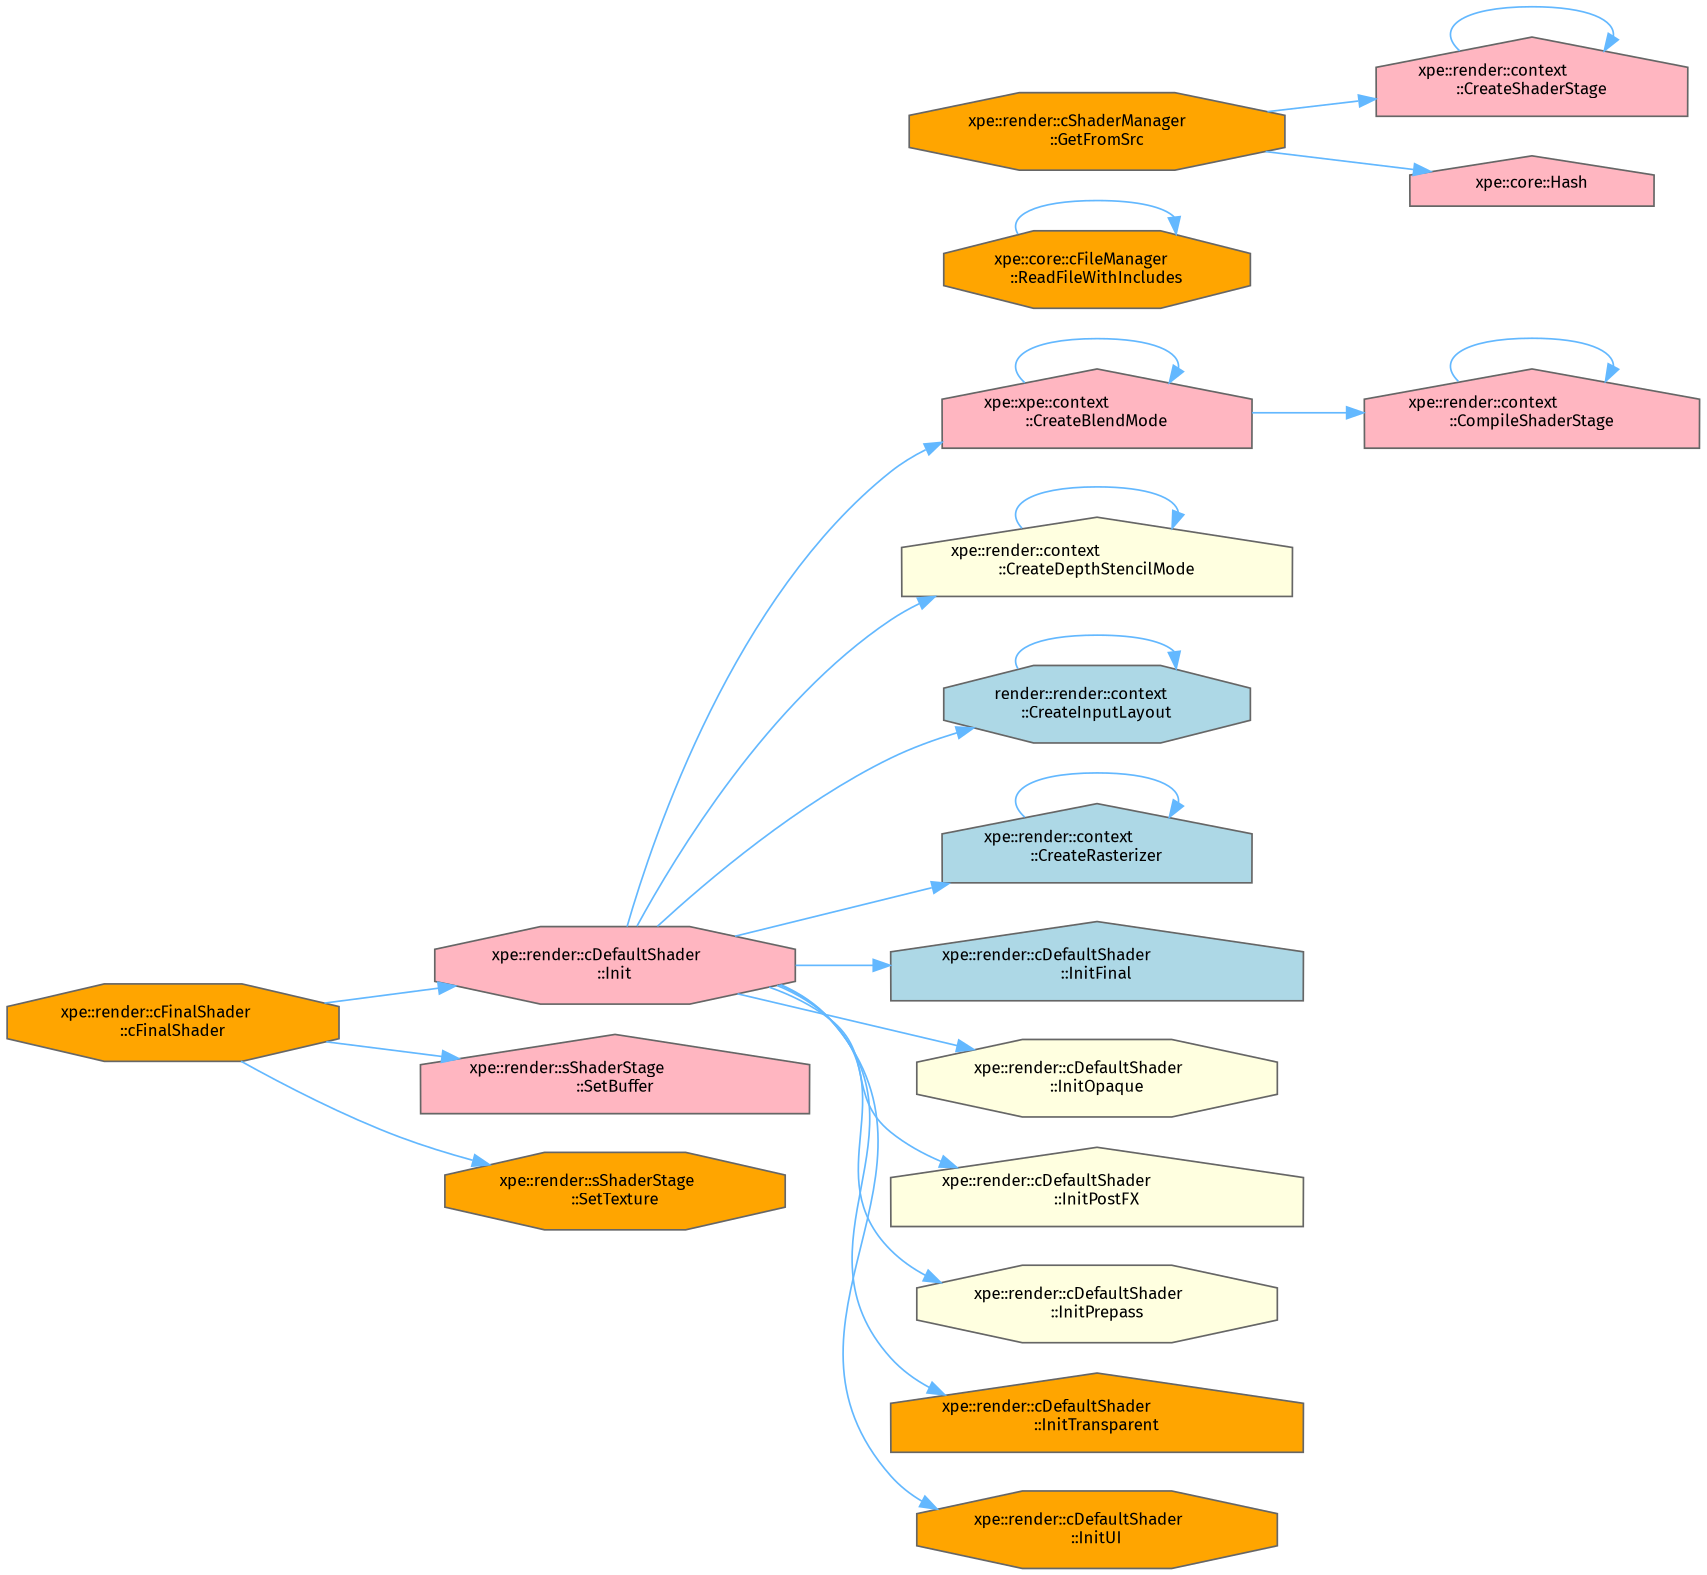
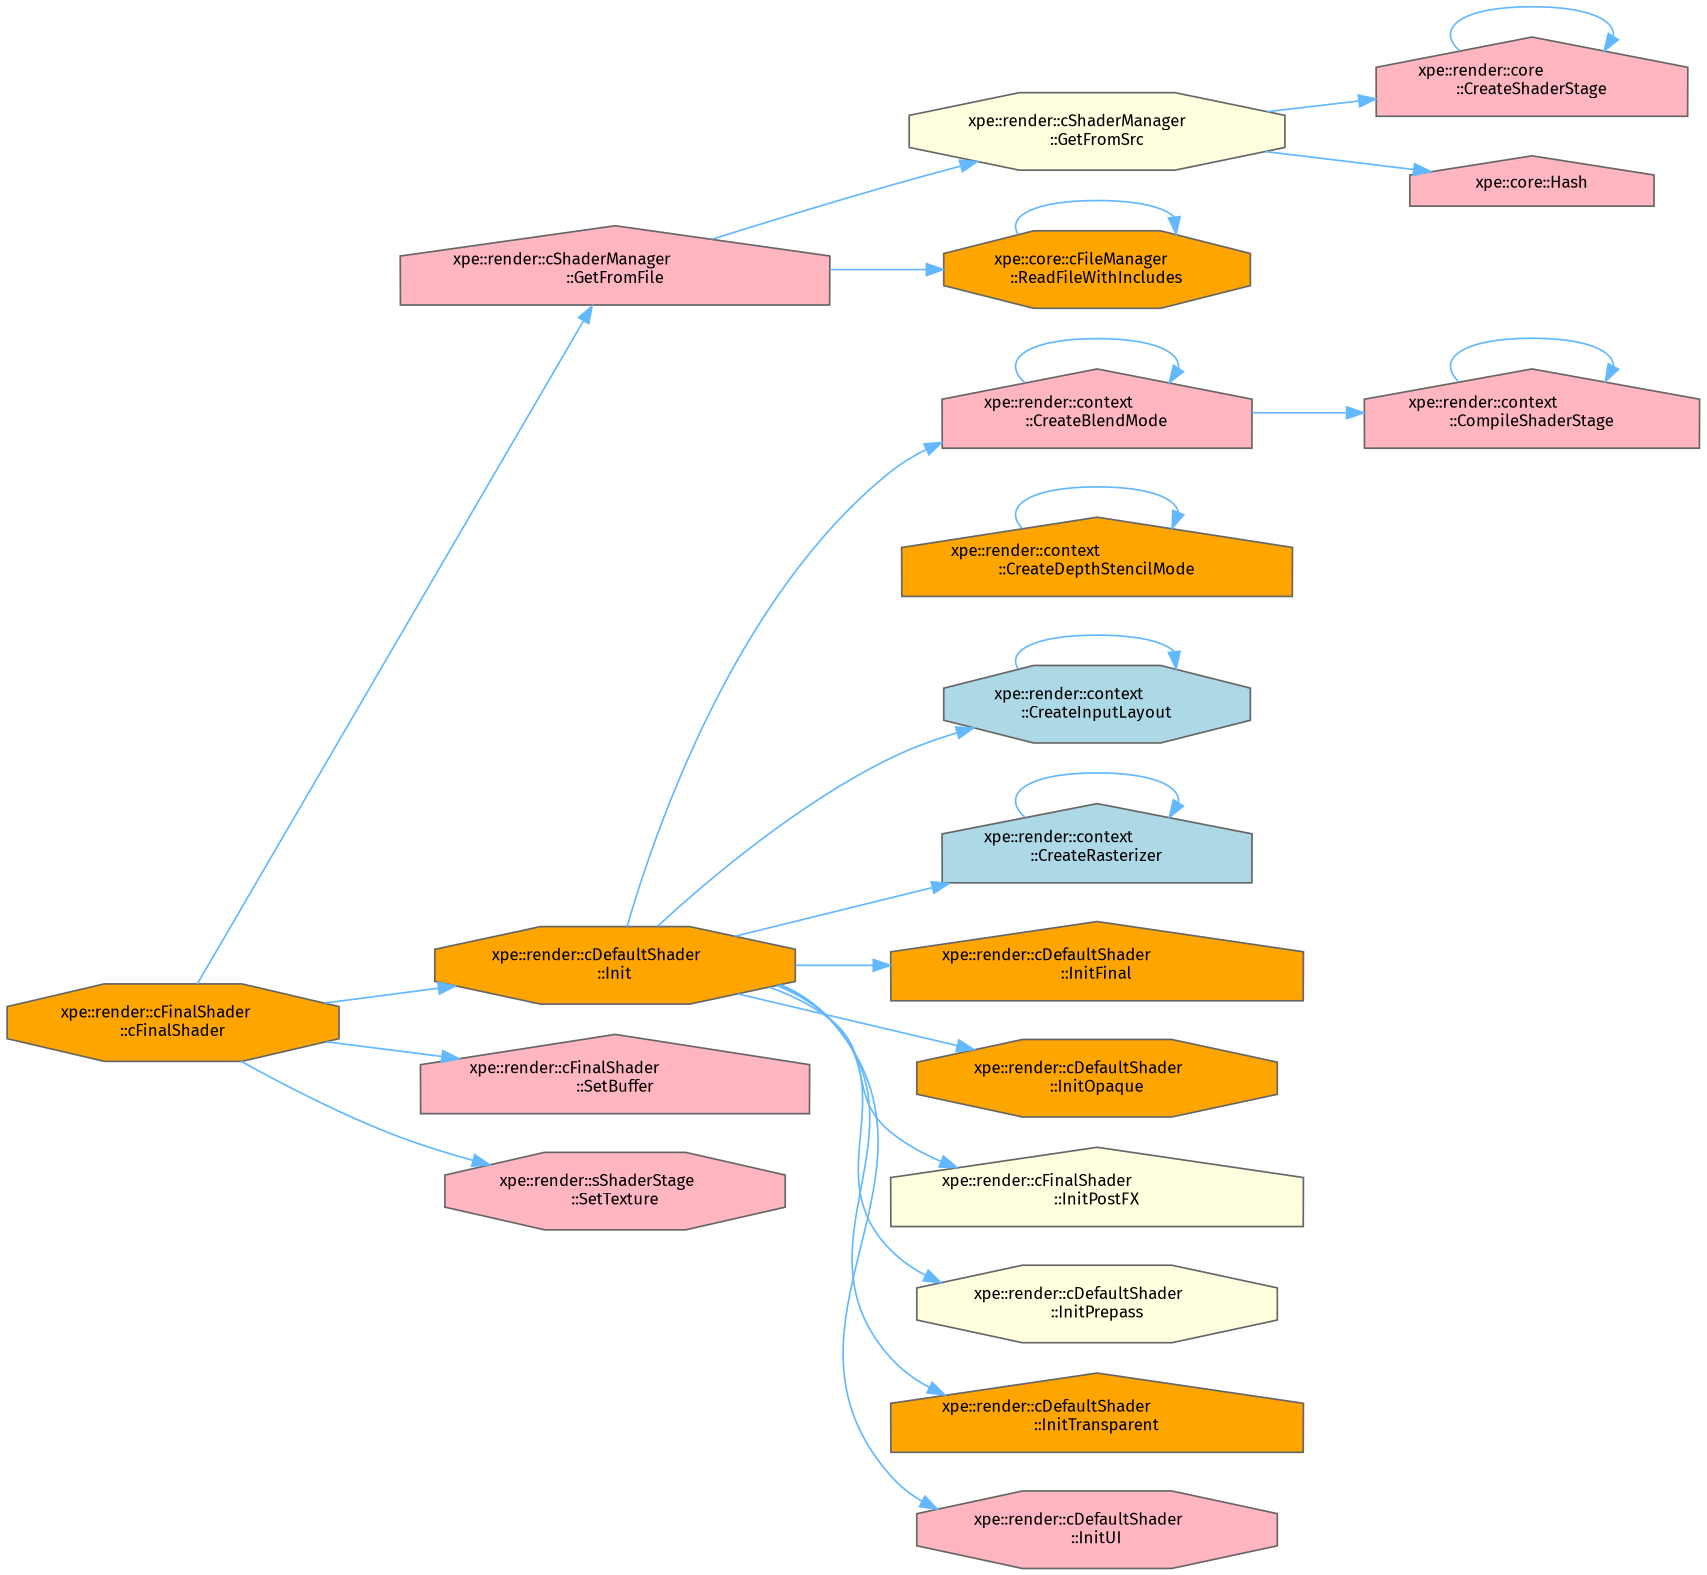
node "xpe::render::context ::CreateShaderStage": label "xpe::render::context ::CreateShaderStage" -> "xpe::render::core ::CreateShaderStage"
node "xpe::render::cShaderManager ::GetFromSrc": fillcolor orange -> lightyellow
node "xpe::render::cShaderManager ::GetFromFile": added
node "xpe::xpe::context ::CreateBlendMode": label "xpe::xpe::context ::CreateBlendMode" -> "xpe::render::context ::CreateBlendMode"
node "xpe::render::context ::CreateDepthStencilMode": fillcolor lightyellow -> orange
node "render::render::context ::CreateInputLayout": label "render::render::context ::CreateInputLayout" -> "xpe::render::context ::CreateInputLayout"
edge "xpe::render::cDefaultShader ::Init" -> "xpe::render::context ::CreateDepthStencilMode": removed
node "xpe::render::cDefaultShader ::Init": fillcolor lightpink -> orange
node "xpe::render::cDefaultShader ::InitFinal": fillcolor lightblue -> orange
node "xpe::render::sShaderStage ::SetBuffer": label "xpe::render::sShaderStage ::SetBuffer" -> "xpe::render::cFinalShader ::SetBuffer"
node "xpe::render::cDefaultShader ::InitOpaque": fillcolor lightyellow -> orange
node "xpe::render::sShaderStage ::SetTexture": fillcolor orange -> lightpink
node "xpe::render::cDefaultShader ::InitPostFX": label "xpe::render::cDefaultShader ::InitPostFX" -> "xpe::render::cFinalShader ::InitPostFX"
node "xpe::render::cDefaultShader ::InitUI": fillcolor orange -> lightpink
